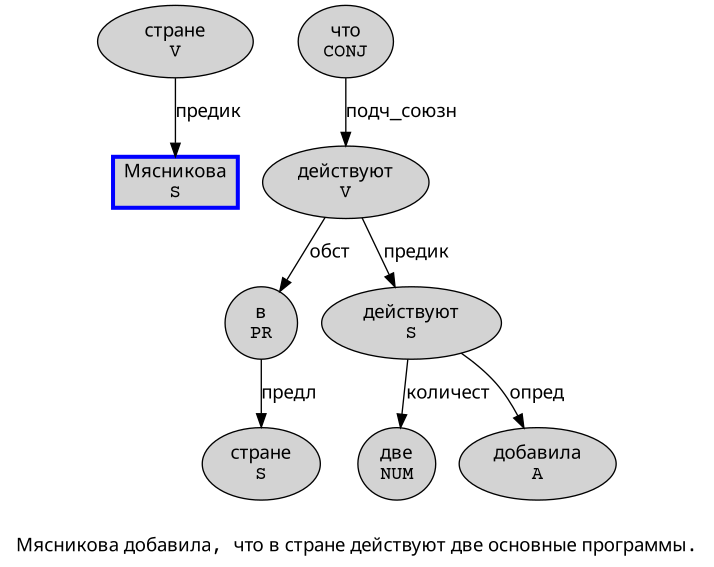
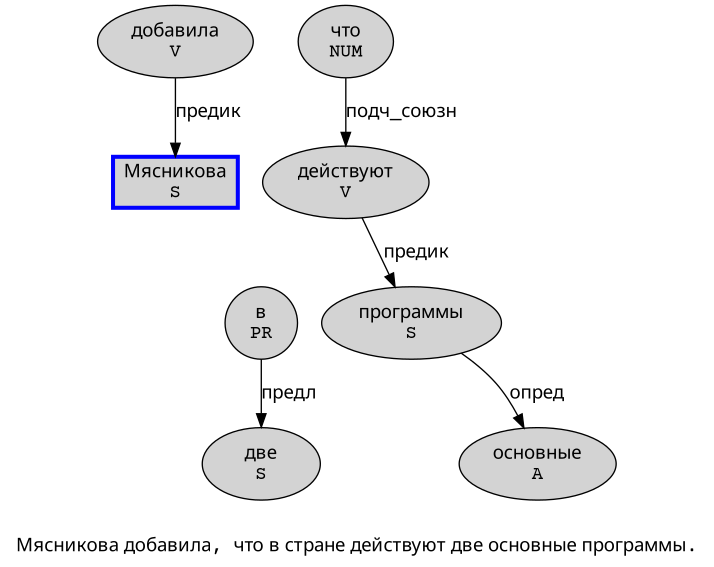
node "стране V": label "стране V" -> "добавила V"
node "что CONJ": label "что CONJ" -> "что NUM"
edge "действуют V" -> "в PR": removed, label "обст"
node "действуют S": label "действуют S" -> "программы S"
node "стране S": label "стране S" -> "две S"
node "две NUM": removed
node "добавила A": label "добавила A" -> "основные A"
